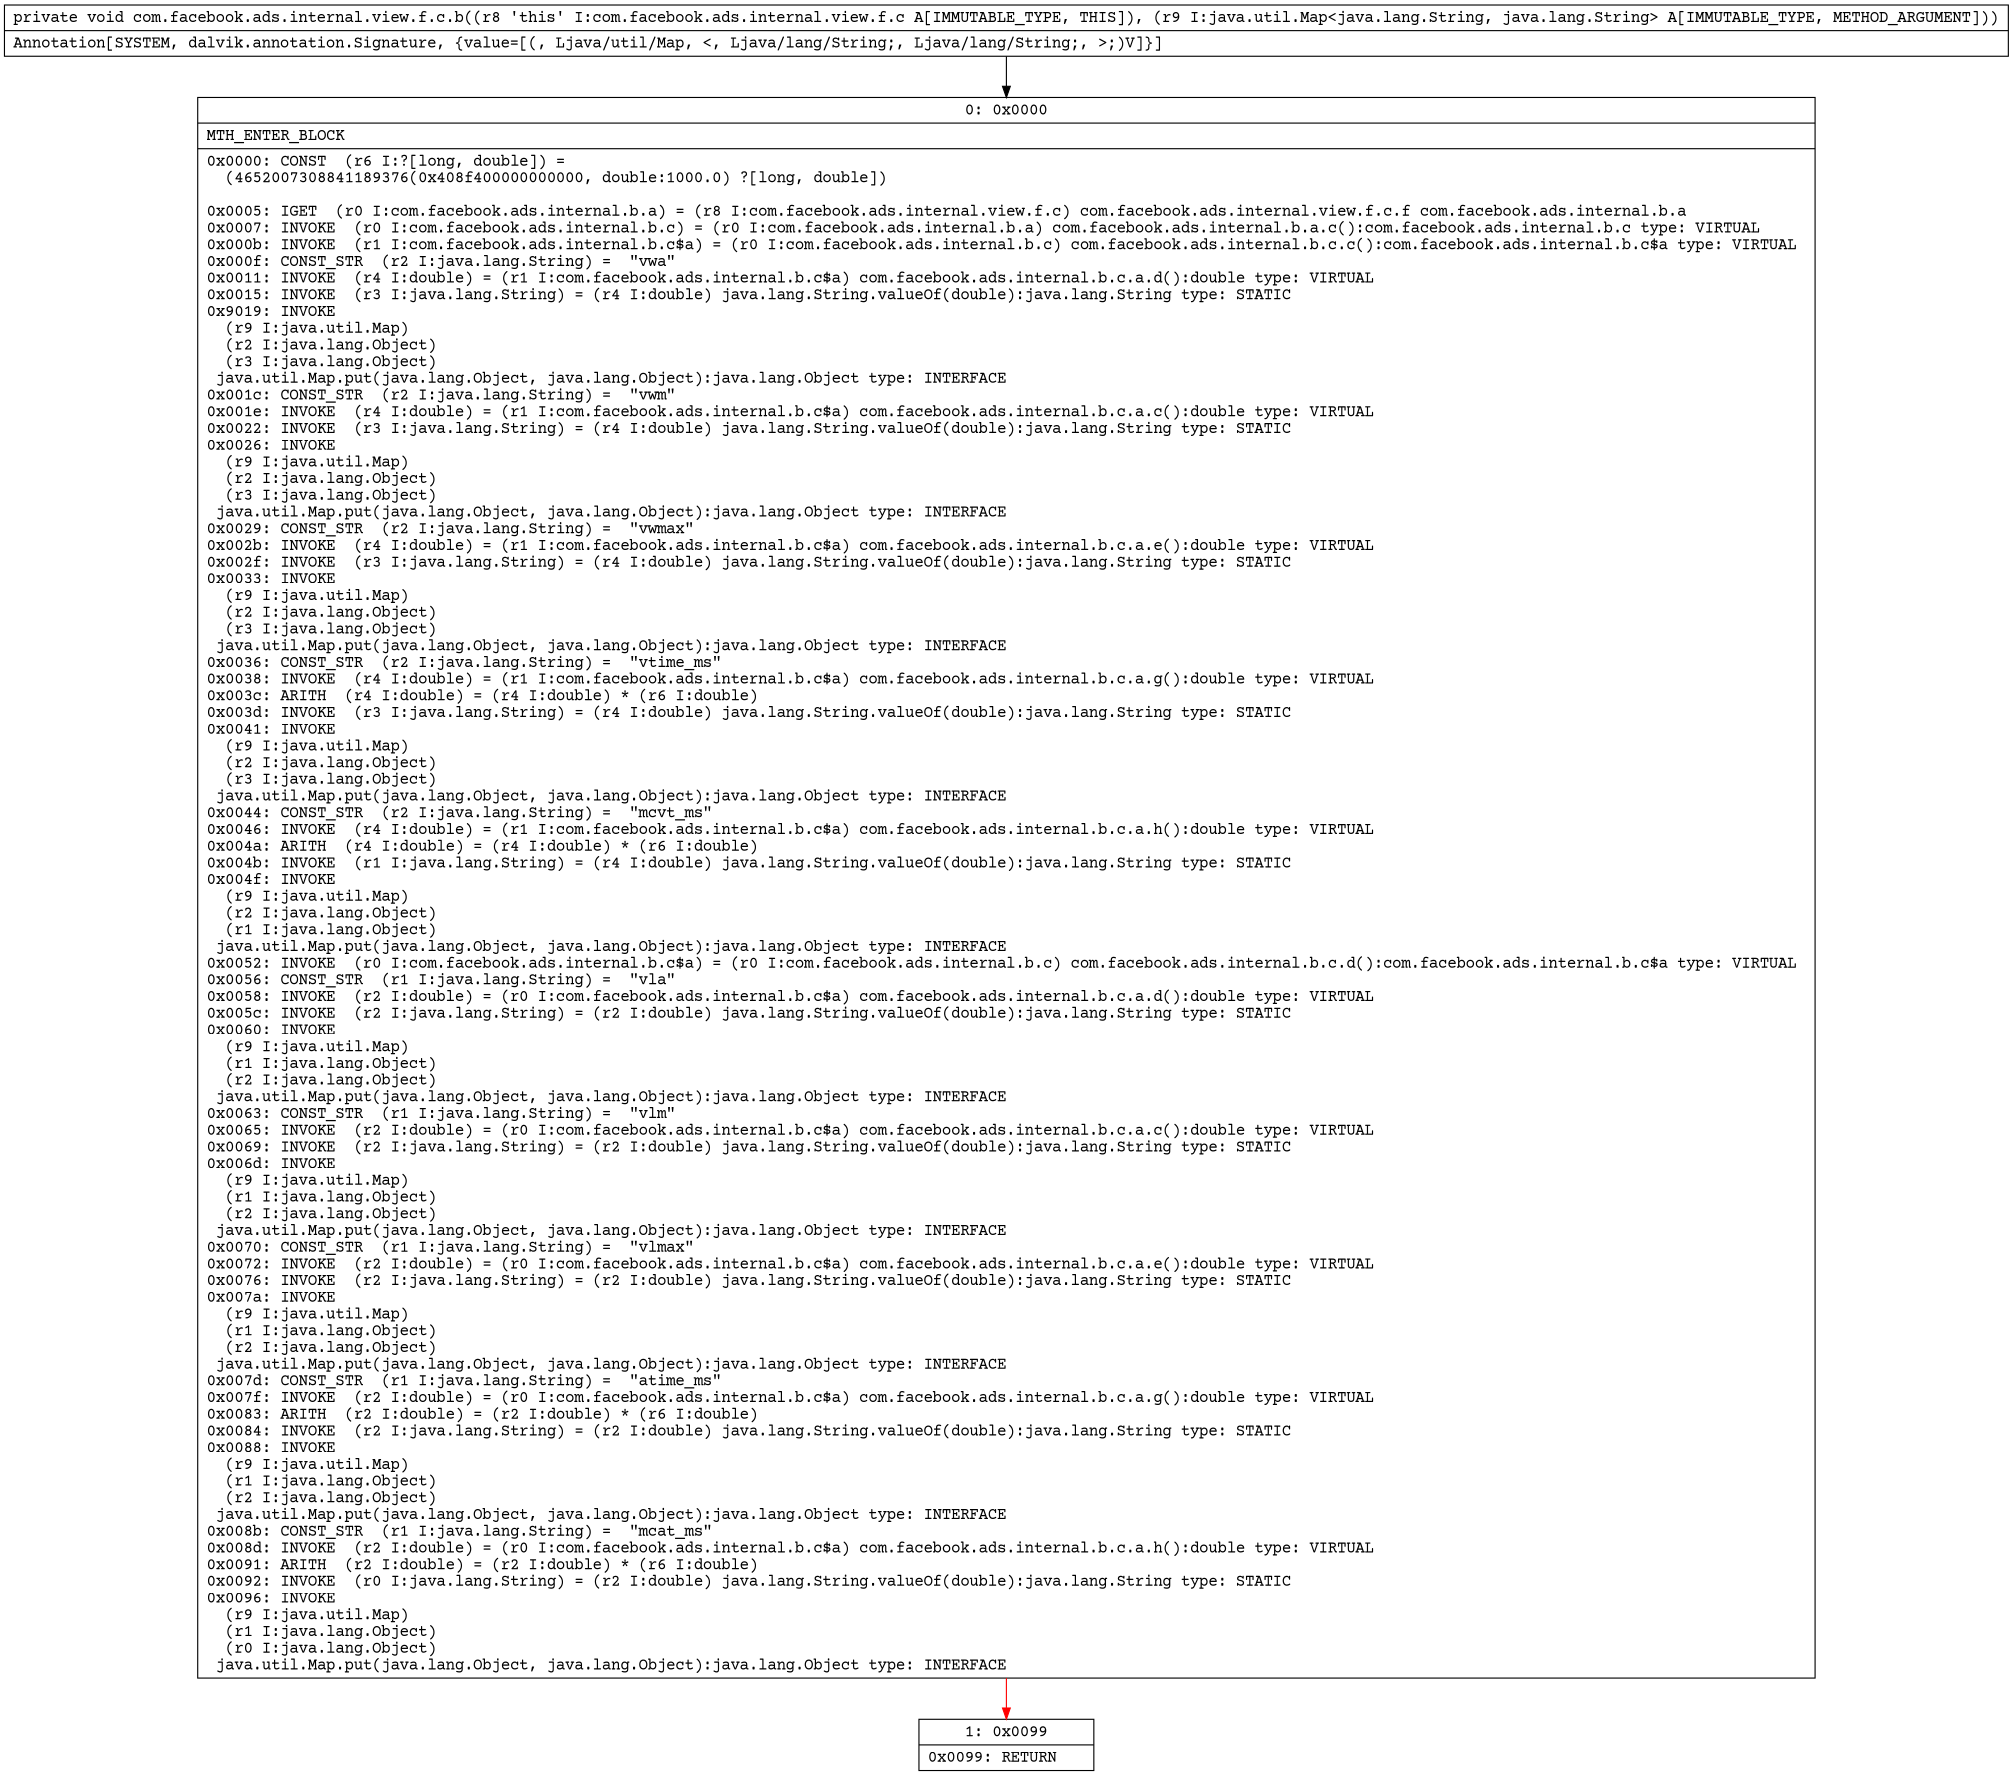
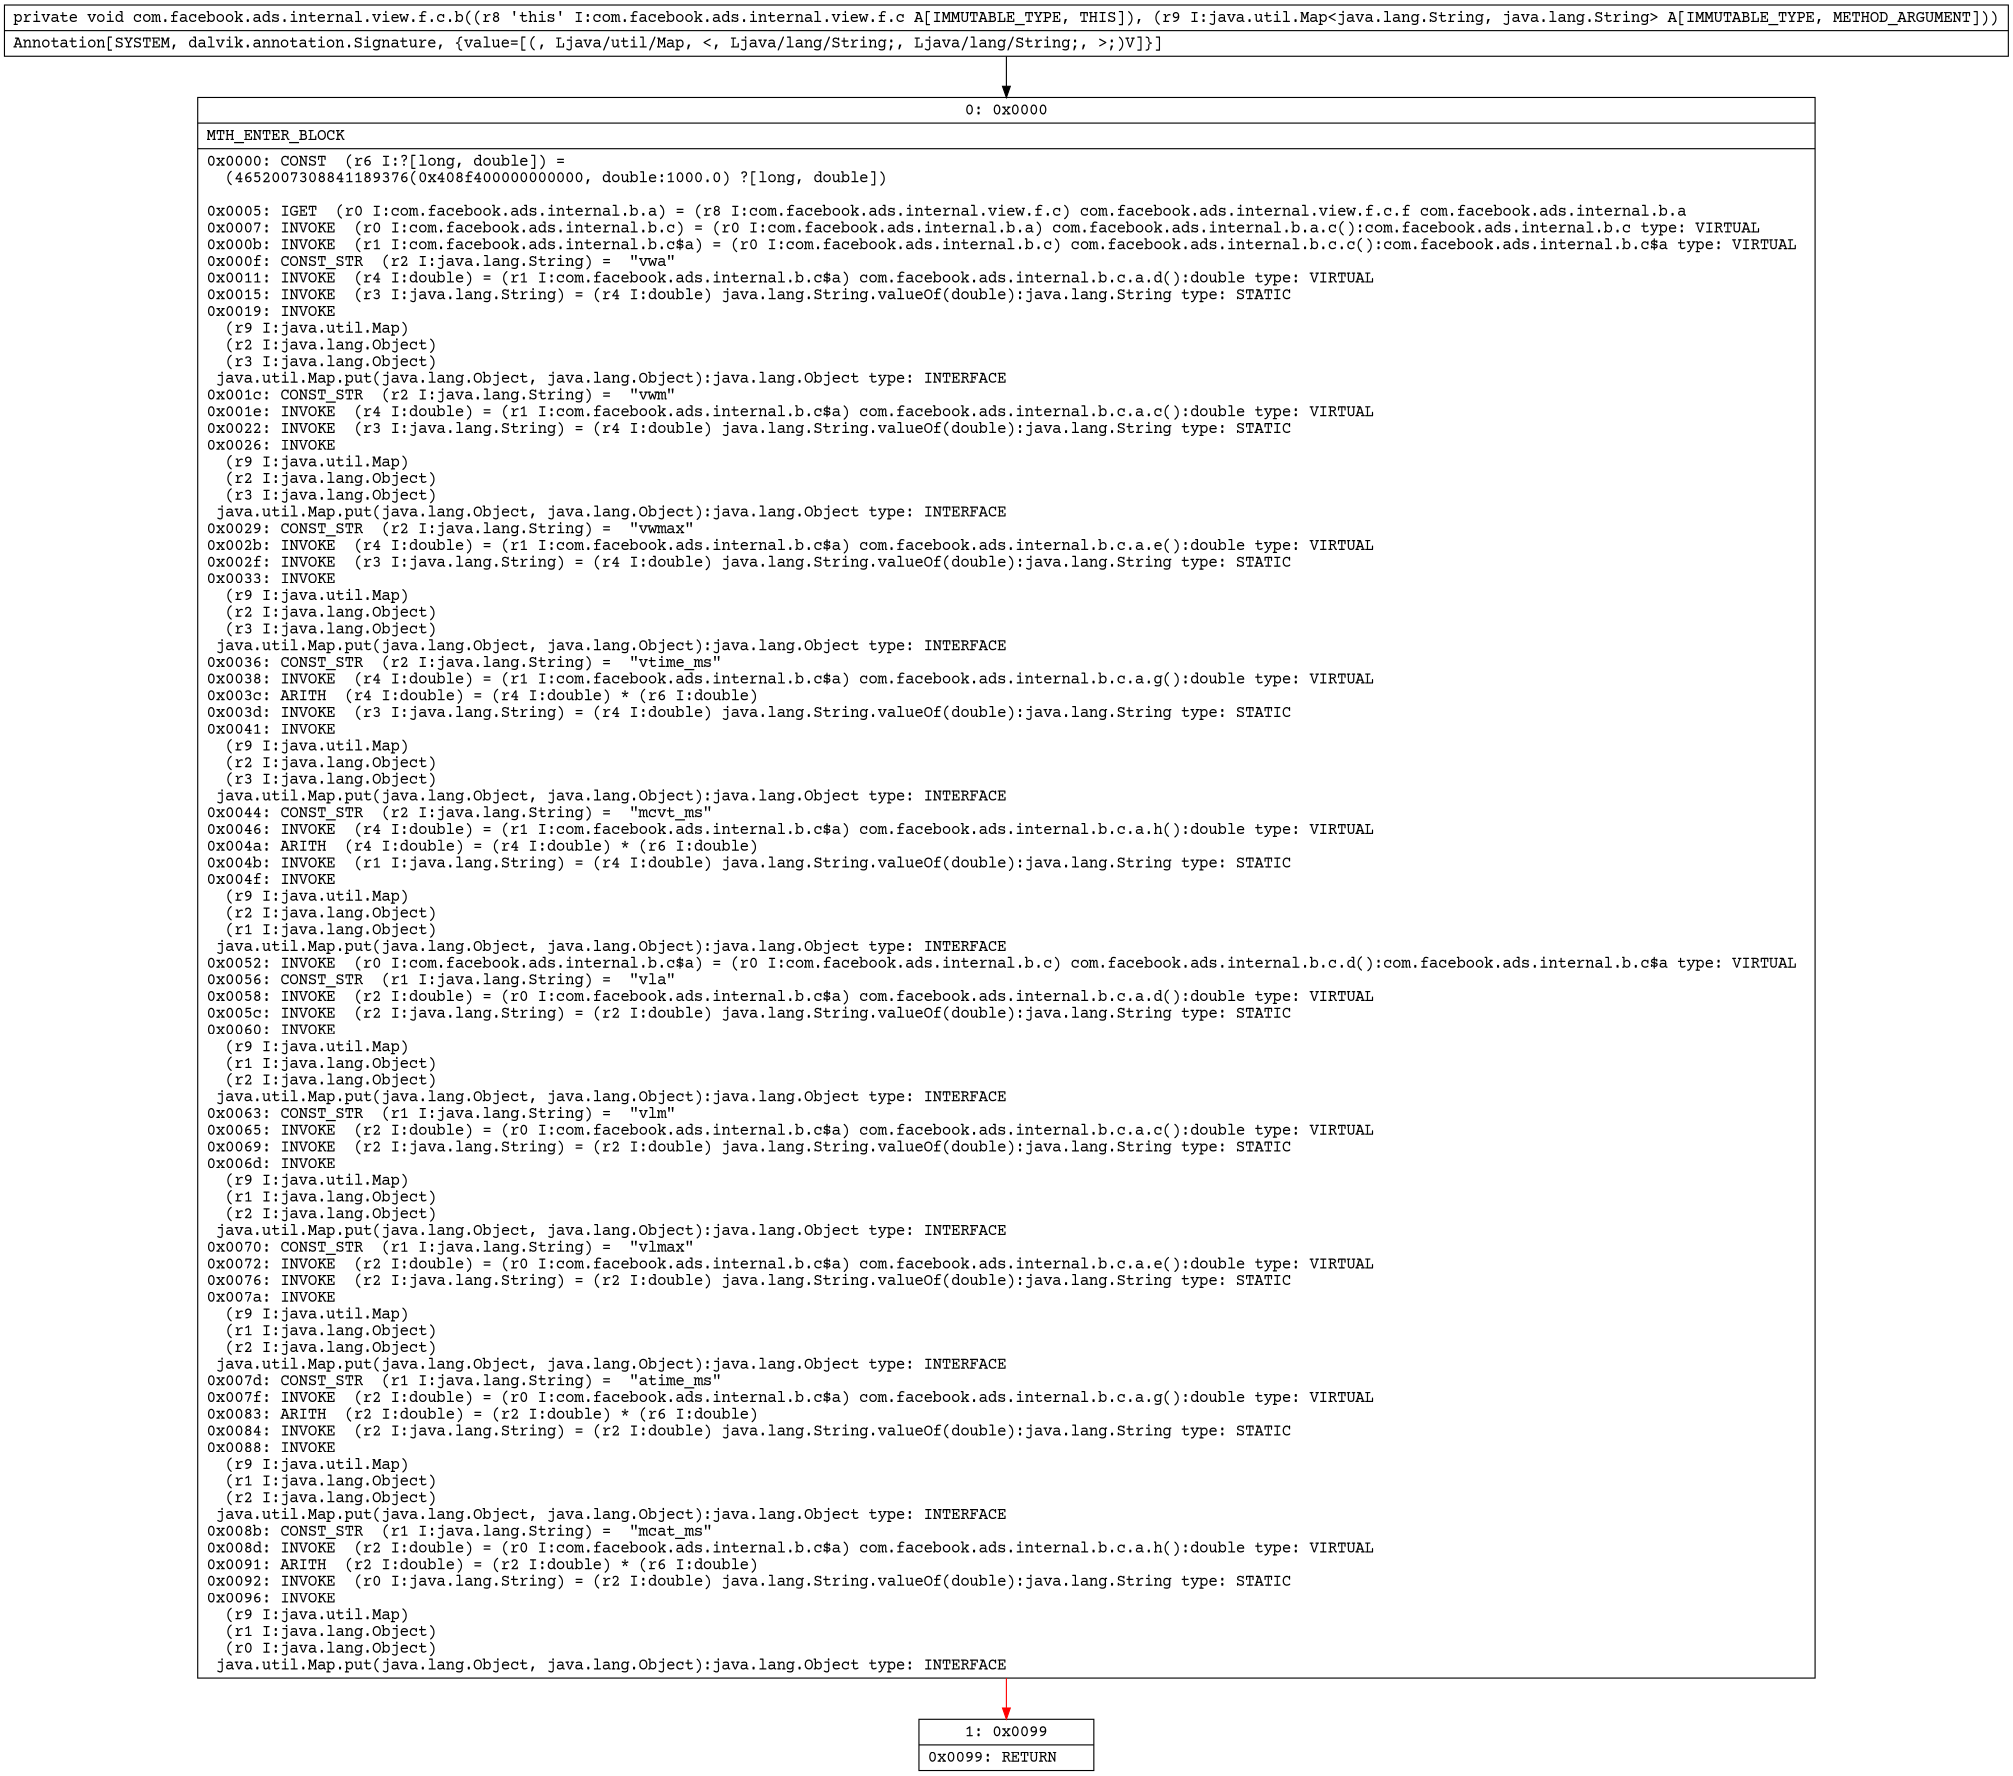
node "0: 0x0000": text "0x9019: INVOKE" -> "0x0019: INVOKE"
